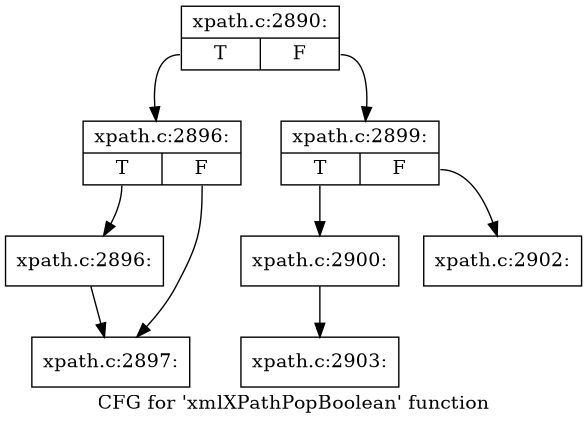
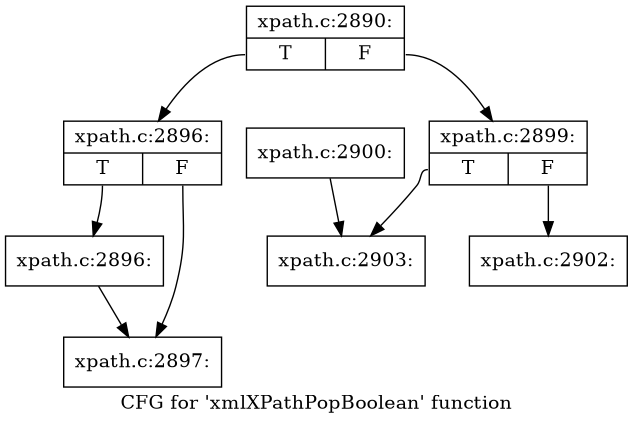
edge "xpath.c:2899:" -> "xpath.c:2900:": now "xpath.c:2899:" -> "xpath.c:2903:"
